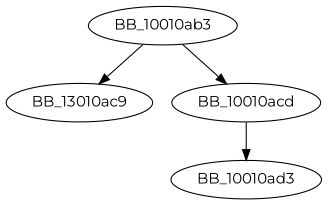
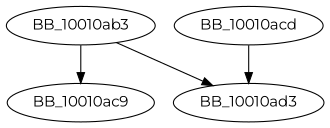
edge "BB_10010ab3" -> "BB_10010acd": now "BB_10010ab3" -> "BB_10010ad3"
node "BB_13010ac9": label "BB_13010ac9" -> "BB_10010ac9"
